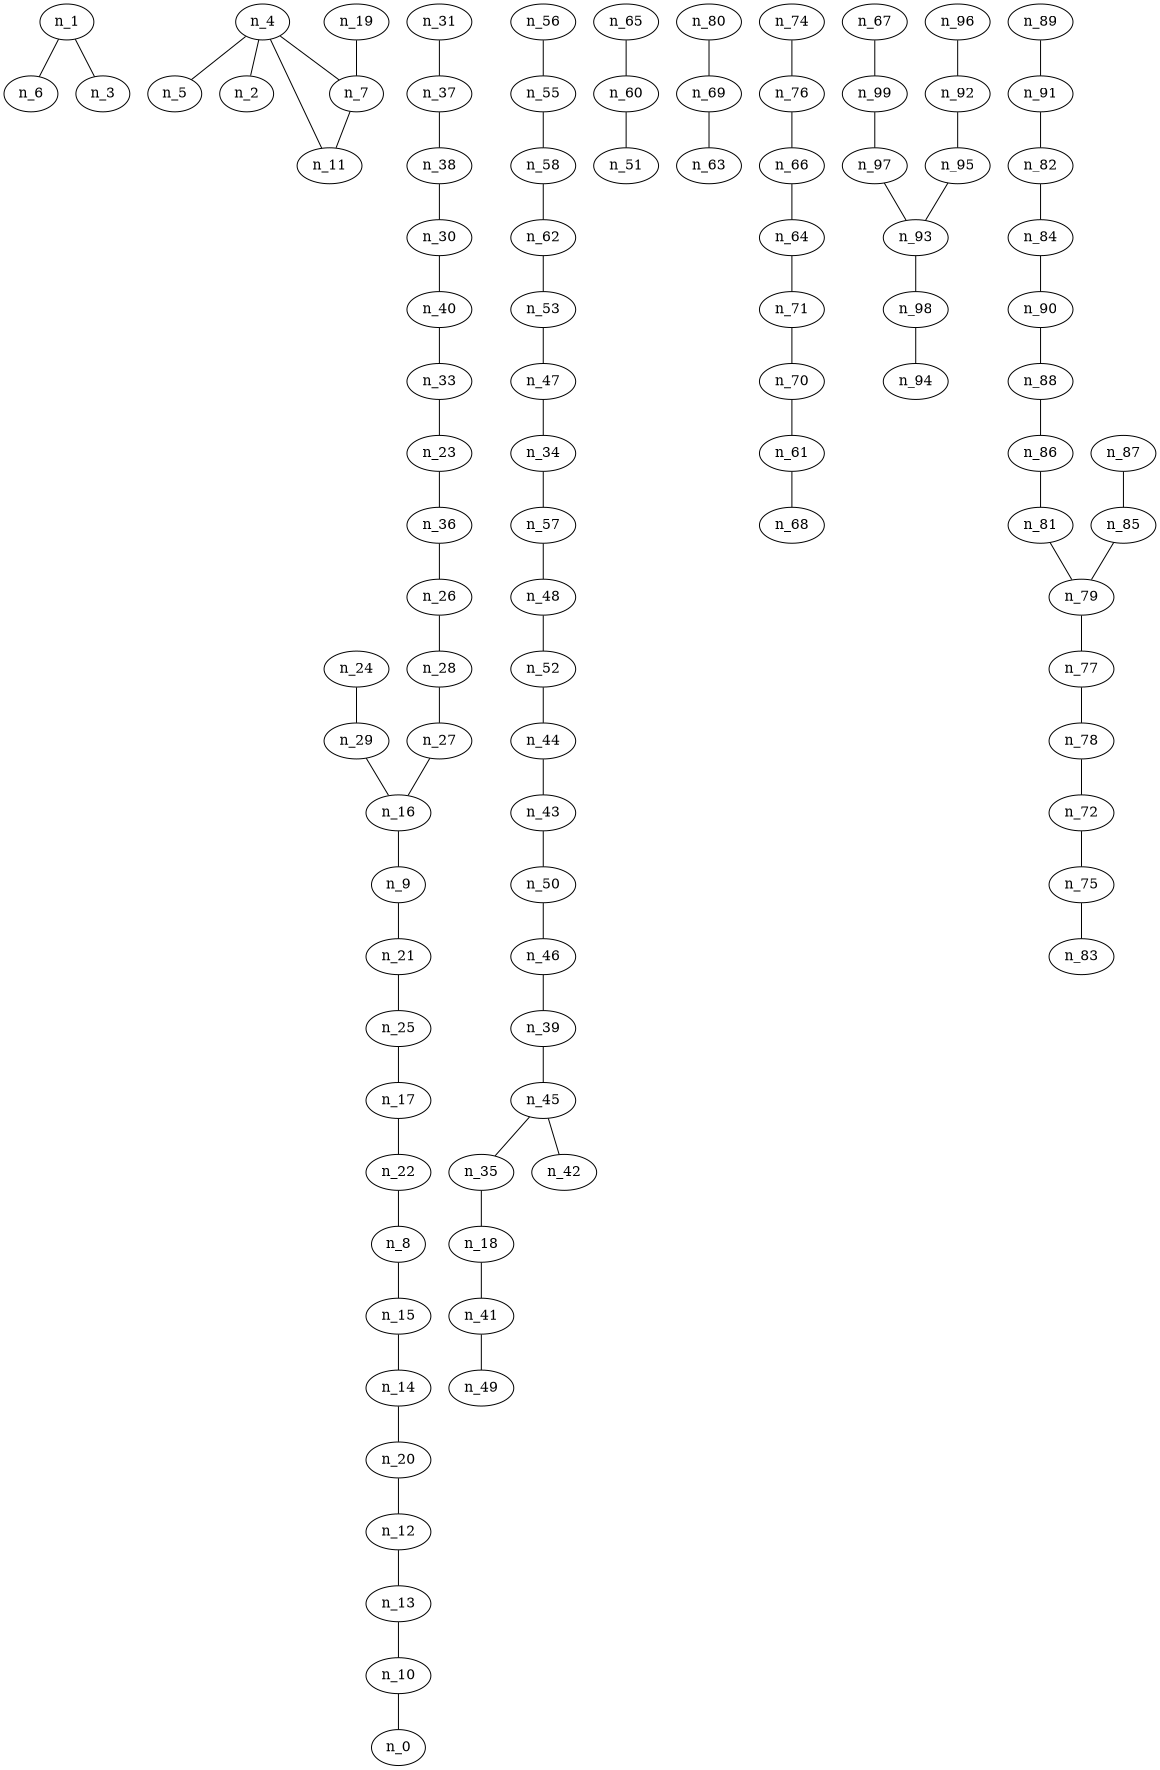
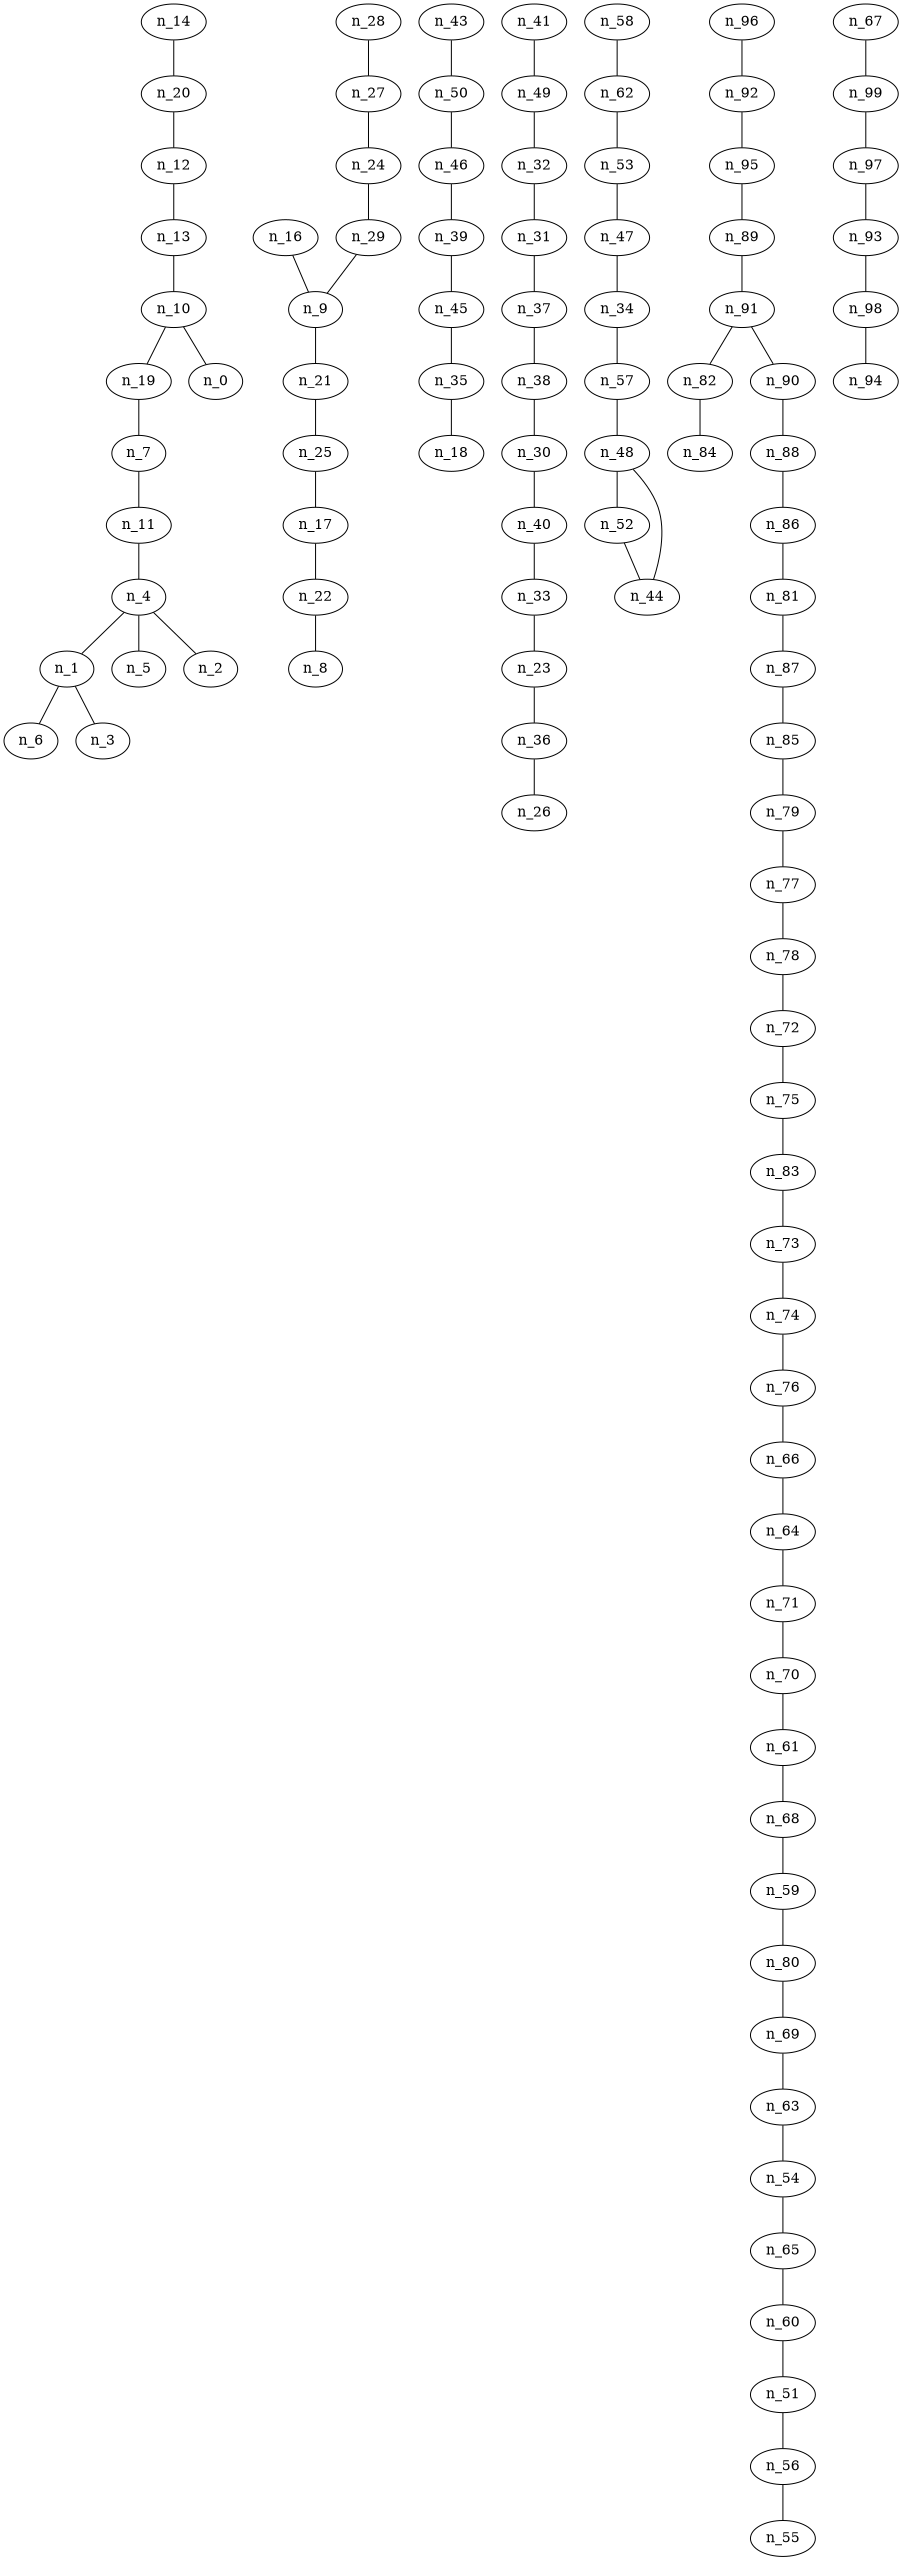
edge "n_4" -- "n_7": now "n_4" -- "n_1"
edge "n_55" -- "n_58": removed
node "n_32": added
edge "n_95" -- "n_93": now "n_95" -- "n_89"
edge "n_84" -- "n_90": now "n_91" -- "n_90"
edge "n_10" -- "n_19": added
edge "n_81" -- "n_79": now "n_81" -- "n_87"
edge "n_26" -- "n_28": removed
edge "n_29" -- "n_16": now "n_29" -- "n_9"
edge "n_27" -- "n_16": now "n_27" -- "n_24"
edge "n_44" -- "n_43": now "n_44" -- "n_48"
node "n_42": removed
node "n_73": added
edge "n_18" -- "n_41": removed
node "n_15": removed
node "n_59": added
node "n_54": added
edge "n_51" -- "n_56": added
